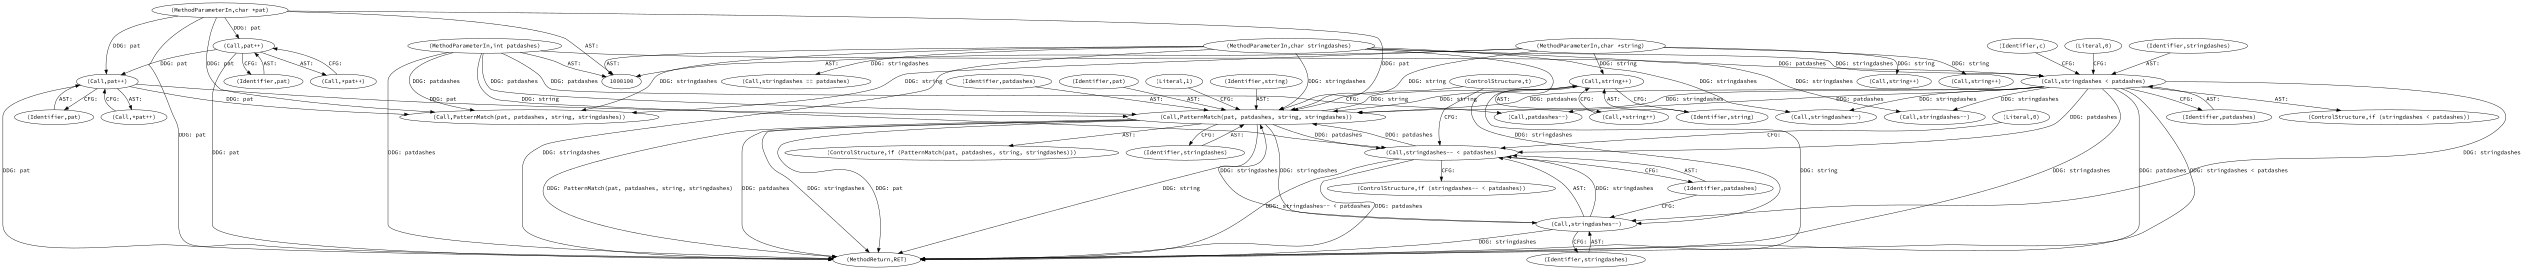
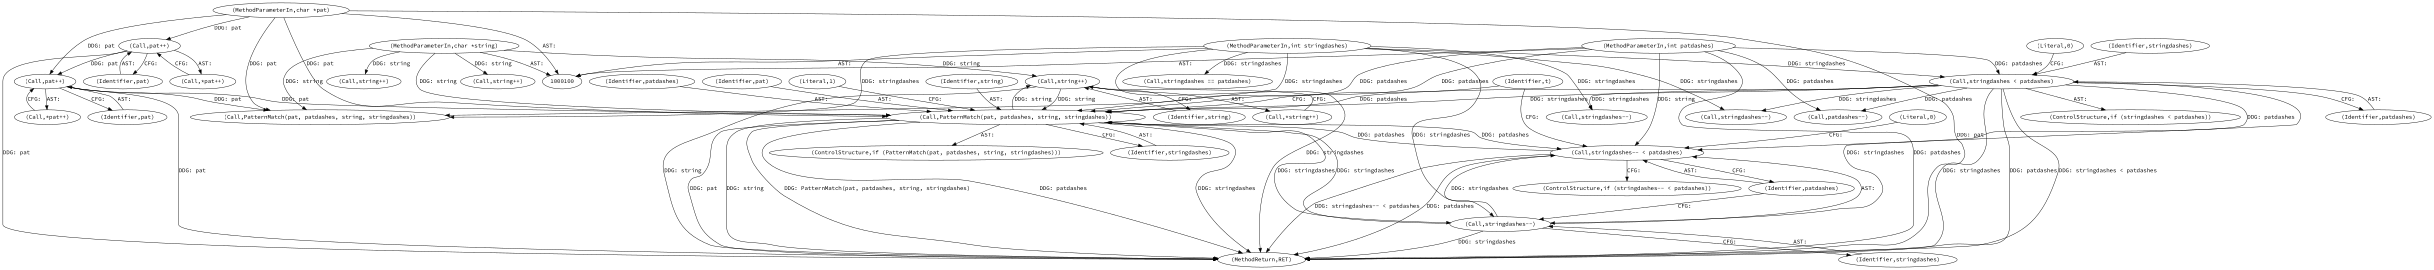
node "(MethodParameterIn,char stringdashes)": label "(MethodParameterIn,char stringdashes)" -> "(MethodParameterIn,int stringdashes)"
node "(Identifier,c)": removed
node "(ControlStructure,t)": label "(ControlStructure,t)" -> "(Identifier,t)"
